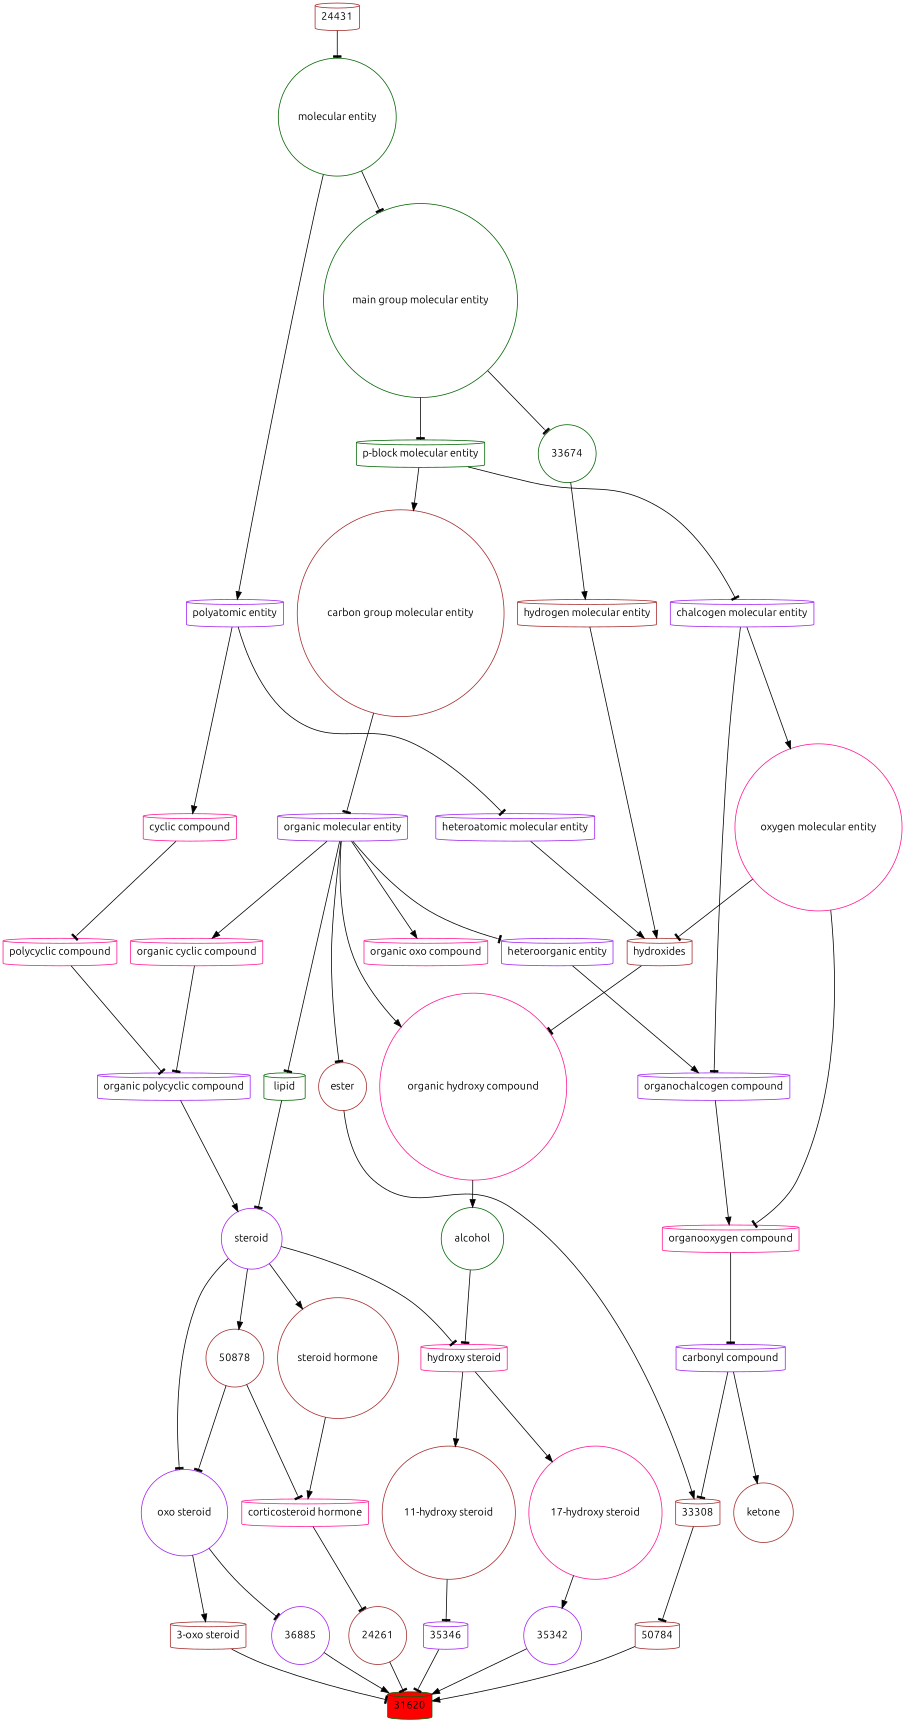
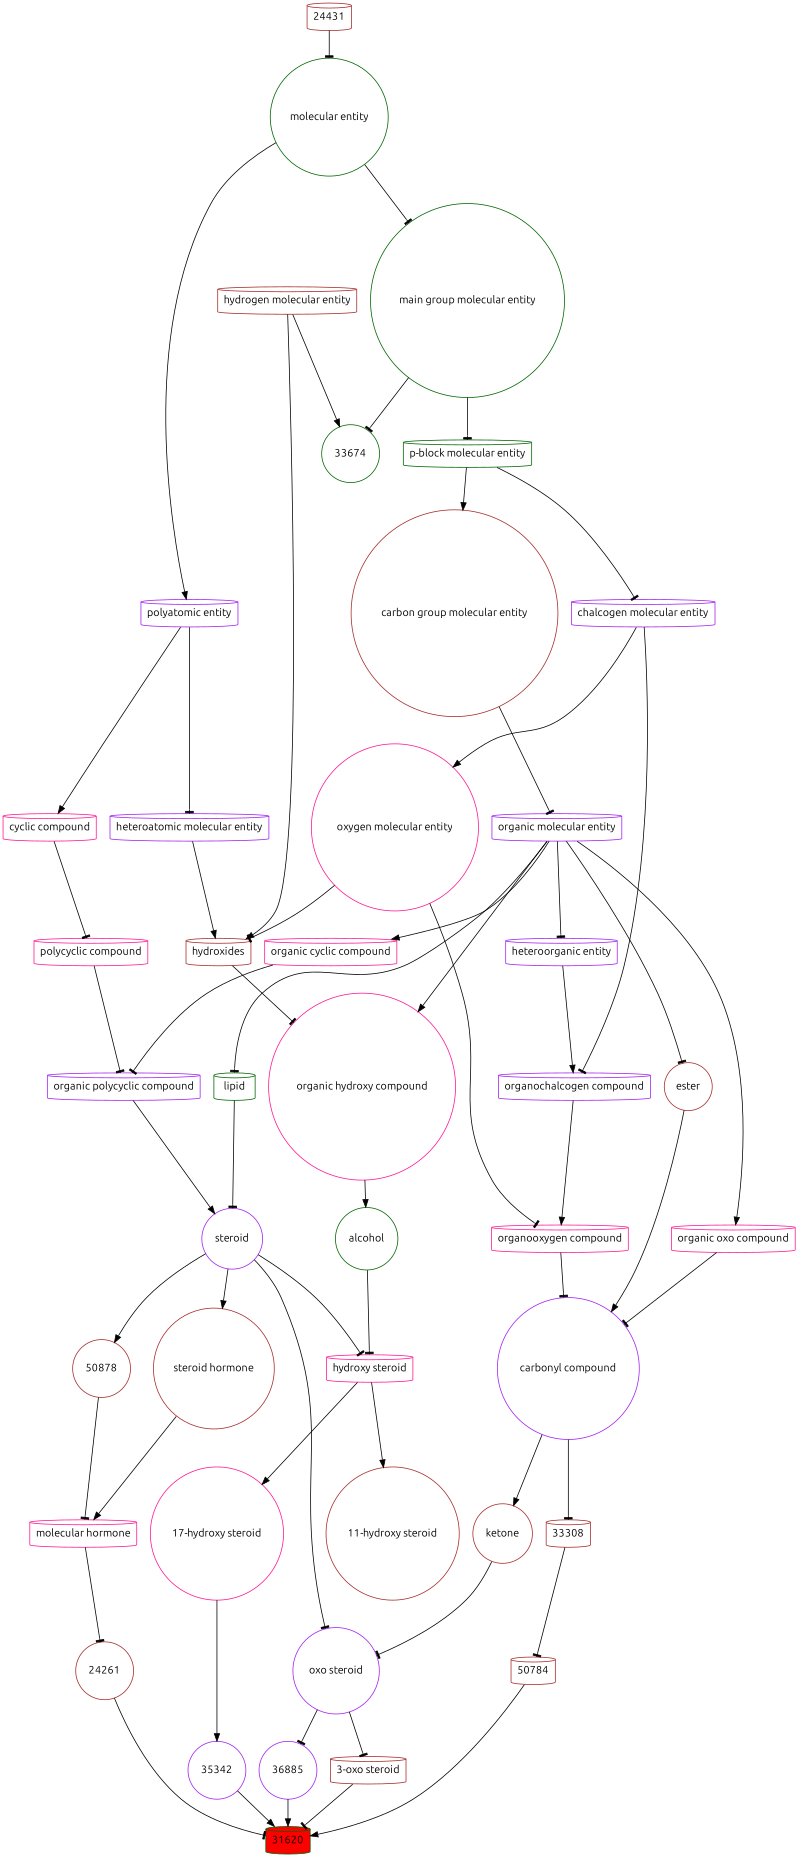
edge "33674" -> "hydrogen molecular entity": reversed
edge "ester" -> "33308": now "ester" -> "carbonyl compound"
edge "organic oxo compound" -> "carbonyl compound": added
node "carbonyl compound": shape cylinder -> circle
edge "50878" -> "oxo steroid": now "ketone" -> "oxo steroid"
node "corticosteroid hormone": label "corticosteroid hormone" -> "molecular hormone"
edge "oxo steroid" -> "3-oxo steroid": arrowhead normal -> tee
node "35346": removed
